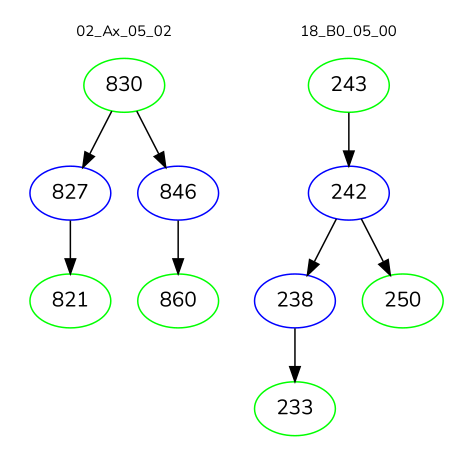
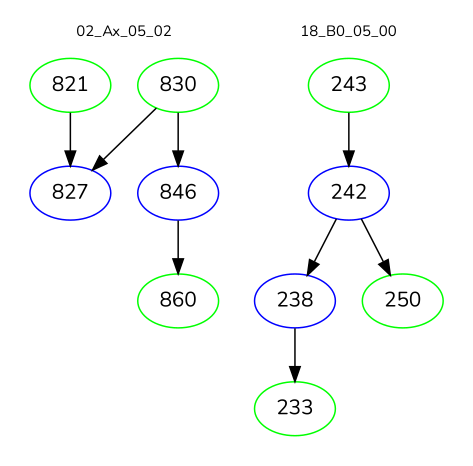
edge "827" -> "821": reversed
